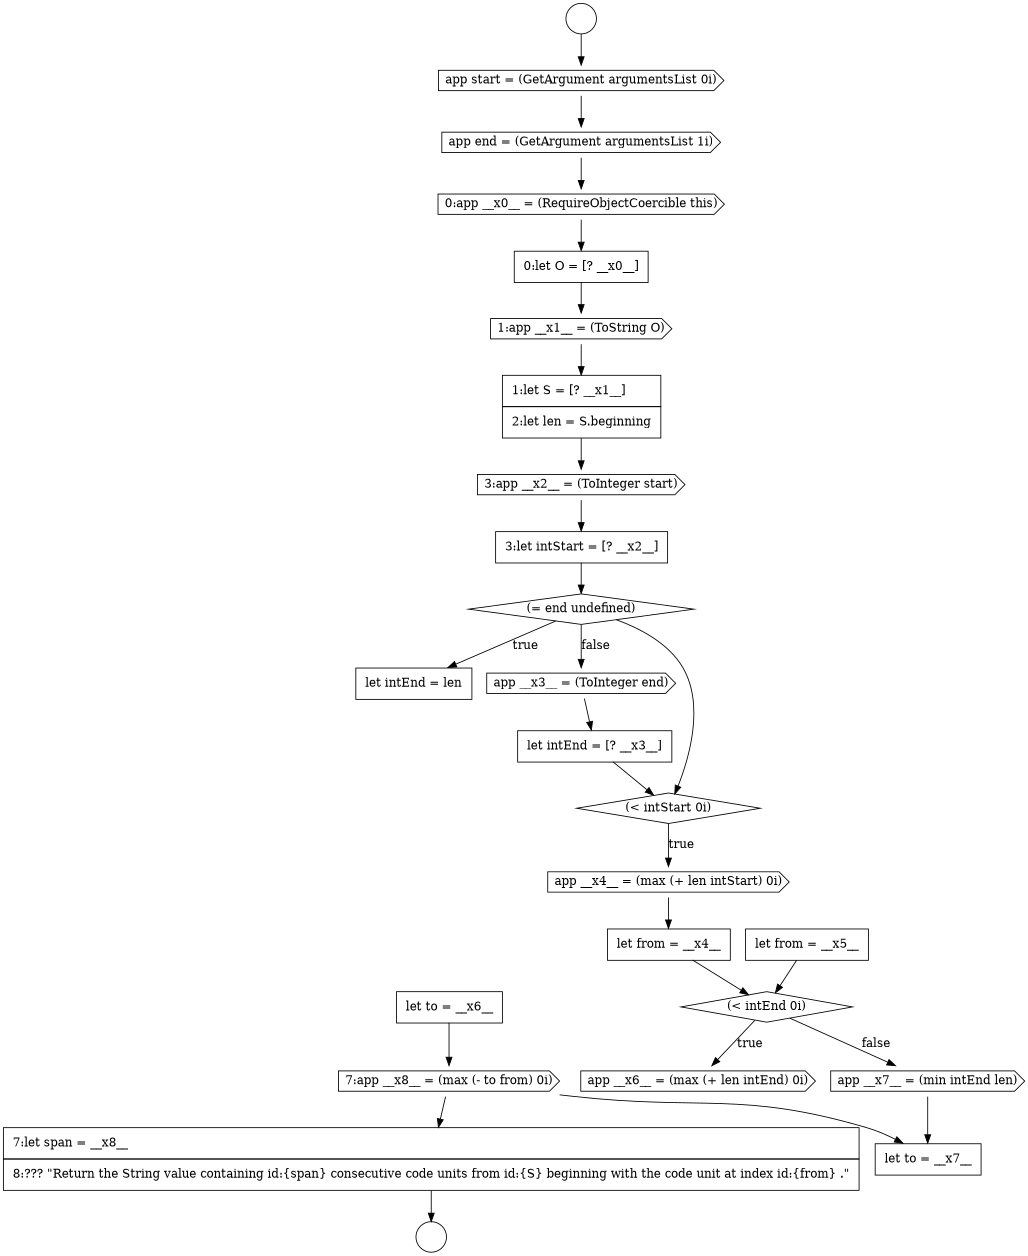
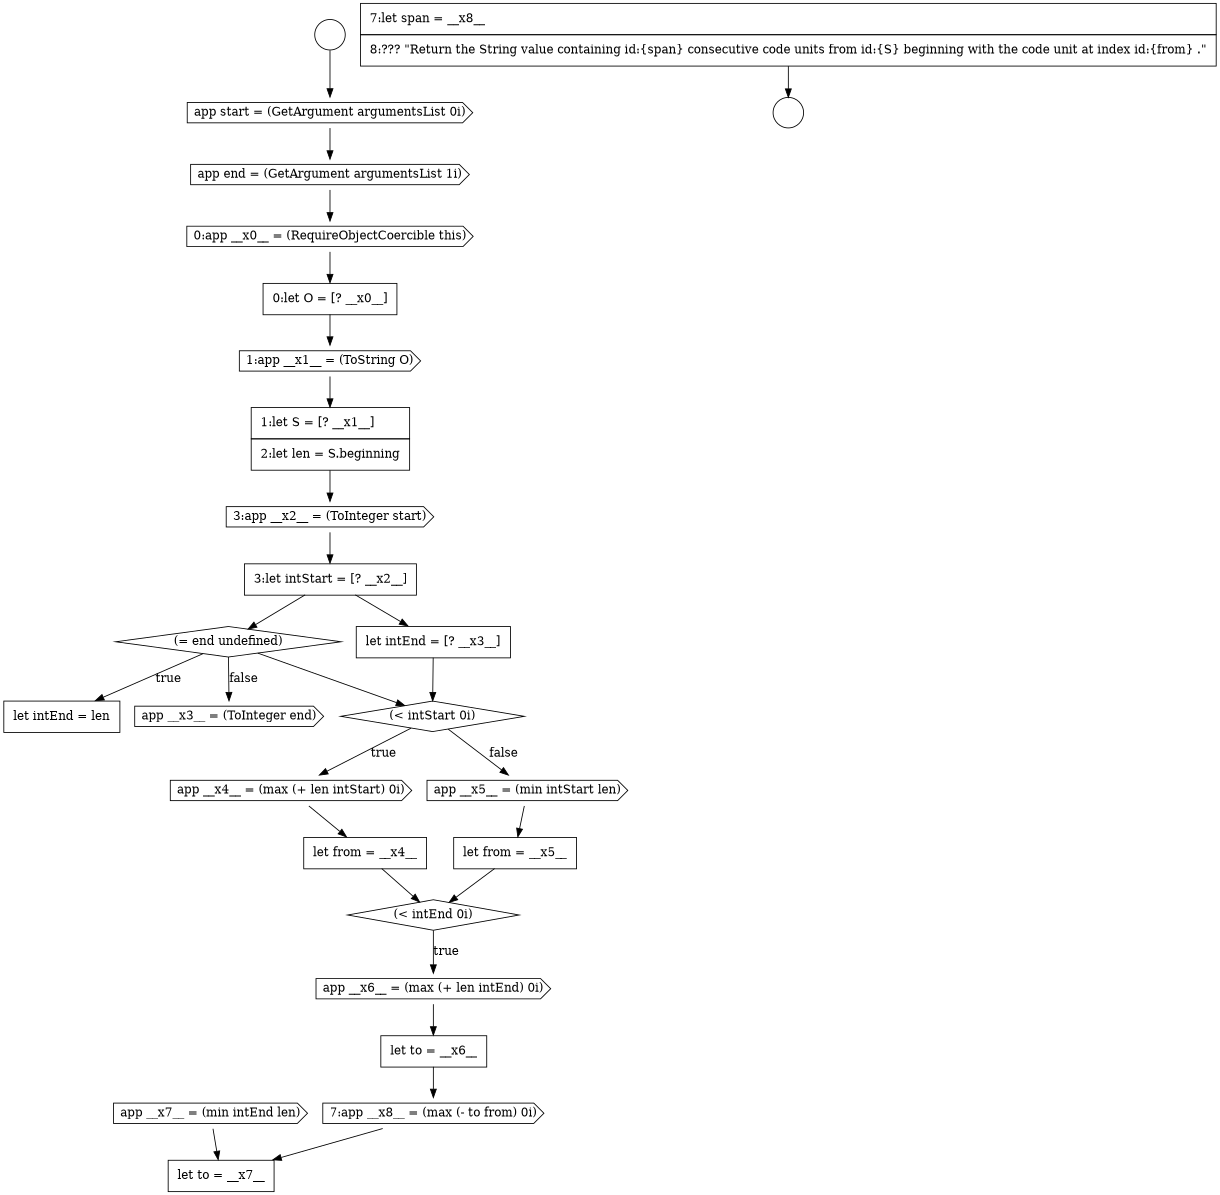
edge "app __x3__ = (ToInteger end)" -> "let intEnd = [? __x3__]": now "3:let intStart = [? __x2__]" -> "let intEnd = [? __x3__]"
node "app __x5__ = (min intStart len)": added
edge "app __x6__ = (max (+ len intEnd) 0i)" -> "let to = __x6__": added
edge "(< intEnd 0i)" -> "app __x7__ = (min intEnd len)": removed, label "false"
edge "7:app __x8__ = (max (- to from) 0i)" -> "7:let span = __x8__": removed
